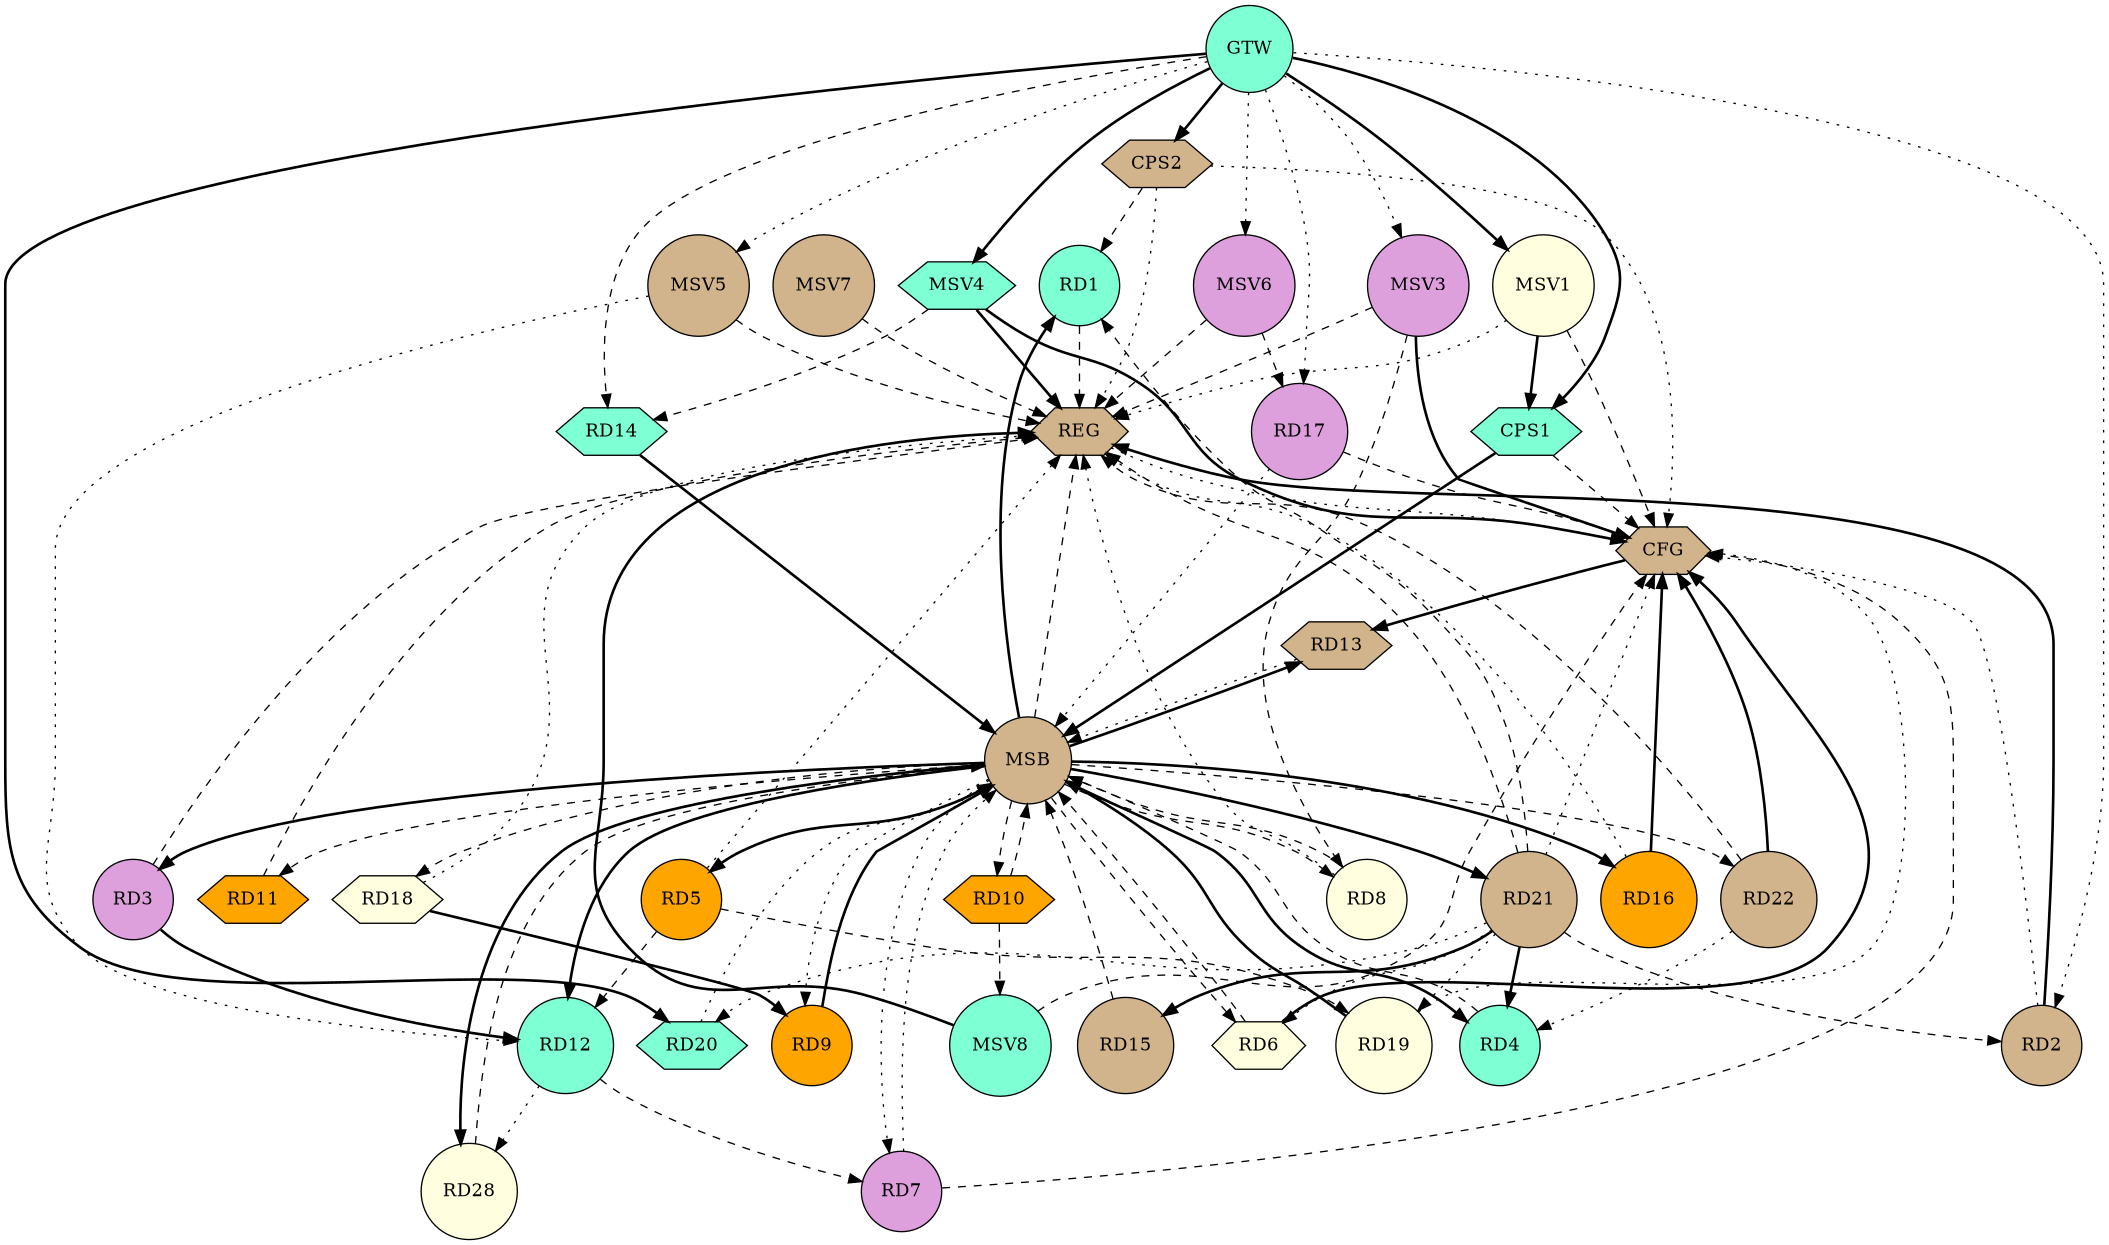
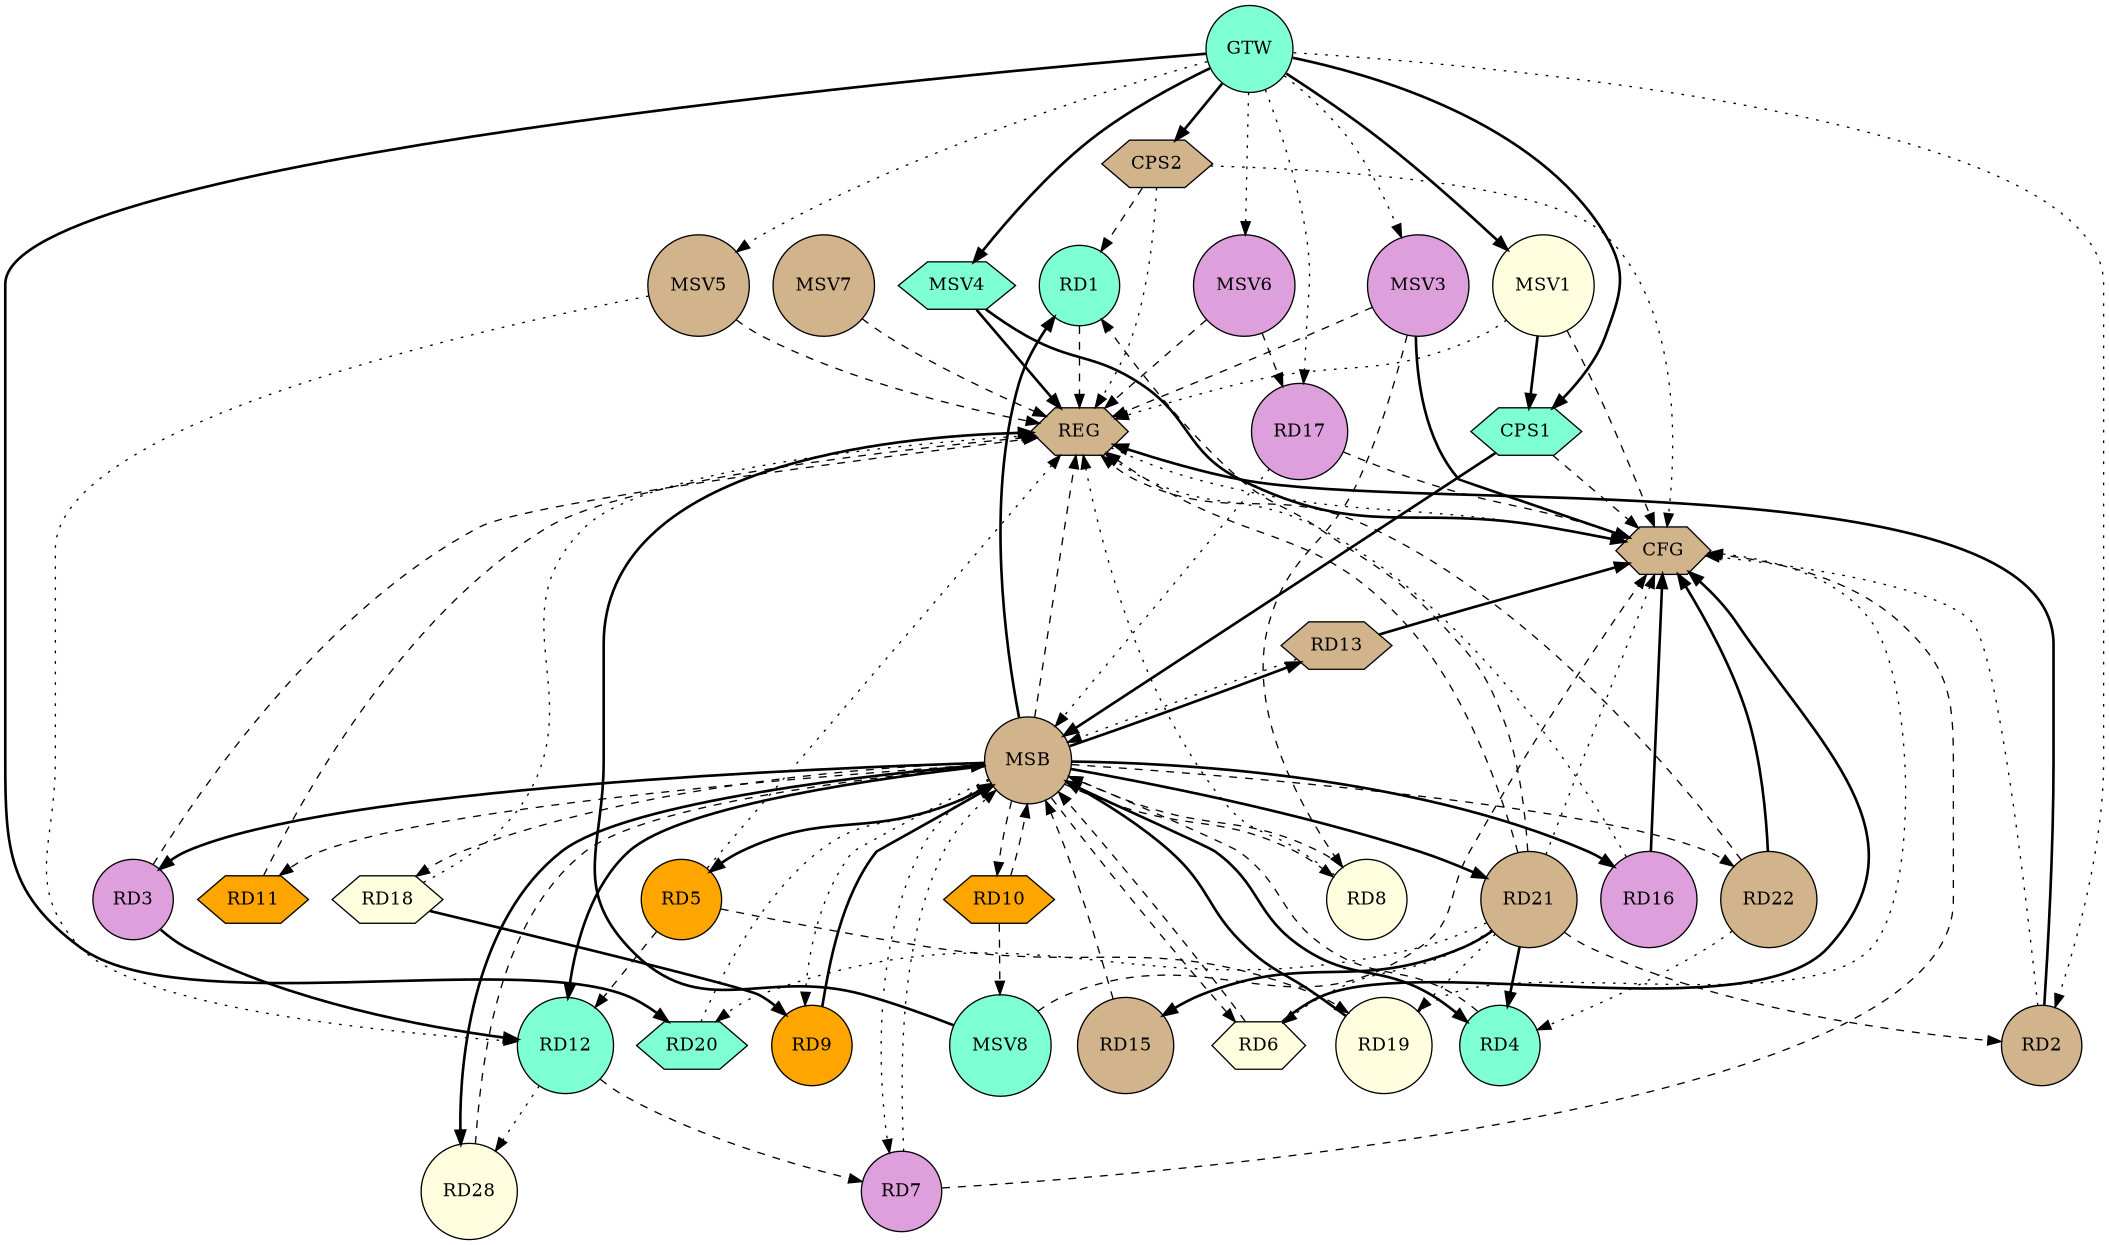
node "RD14": removed
edge "CFG" -> "RD13": reversed
node "RD16": fillcolor orange -> plum
